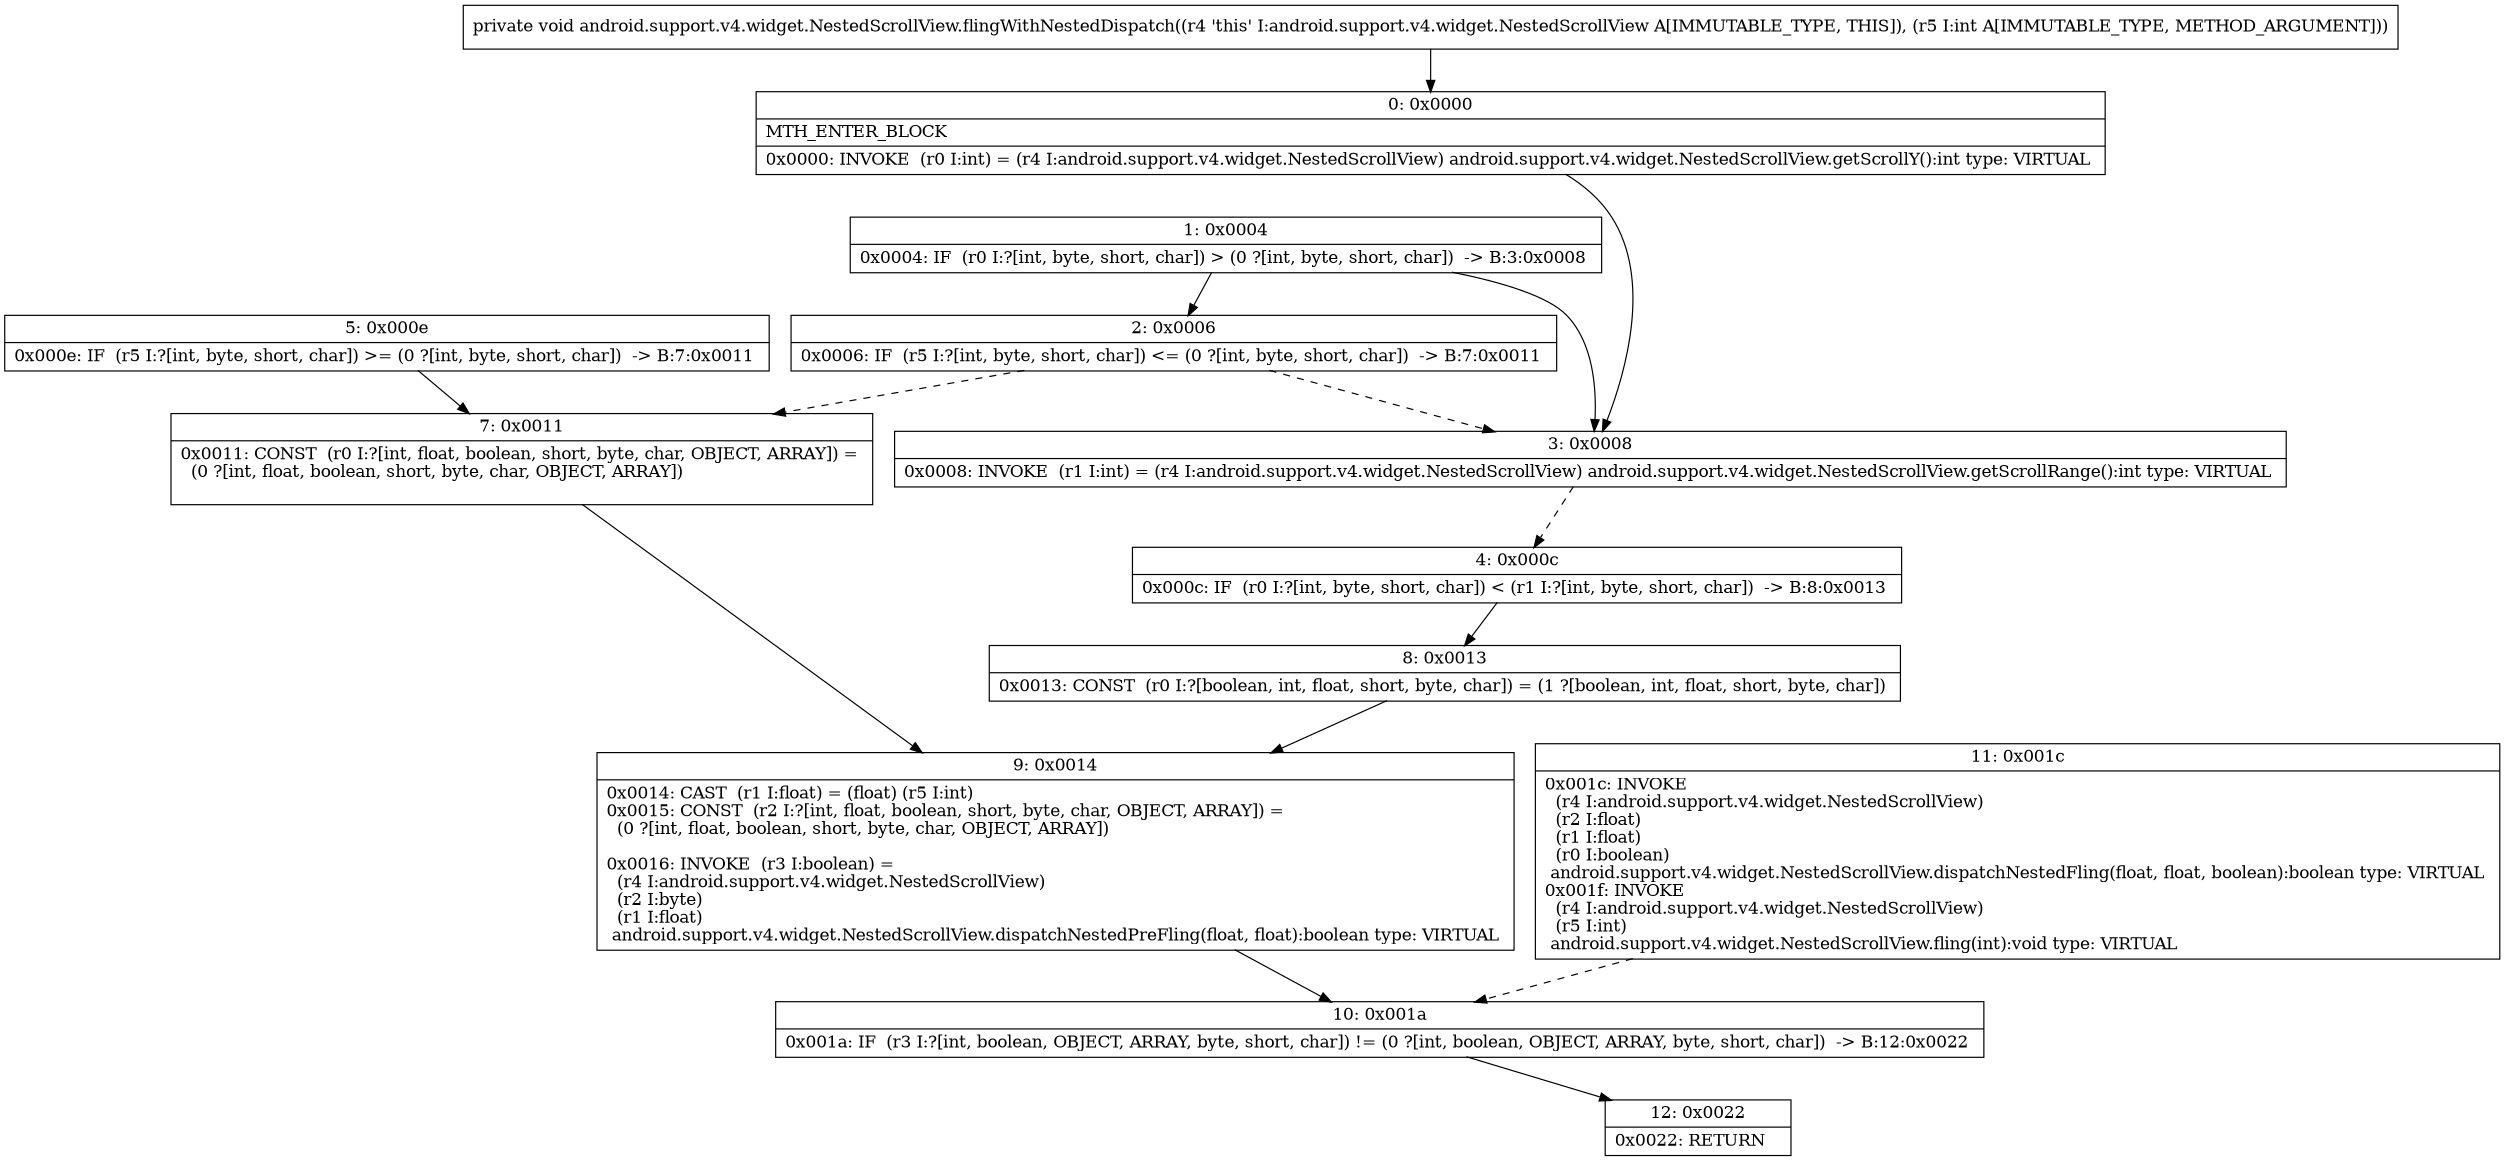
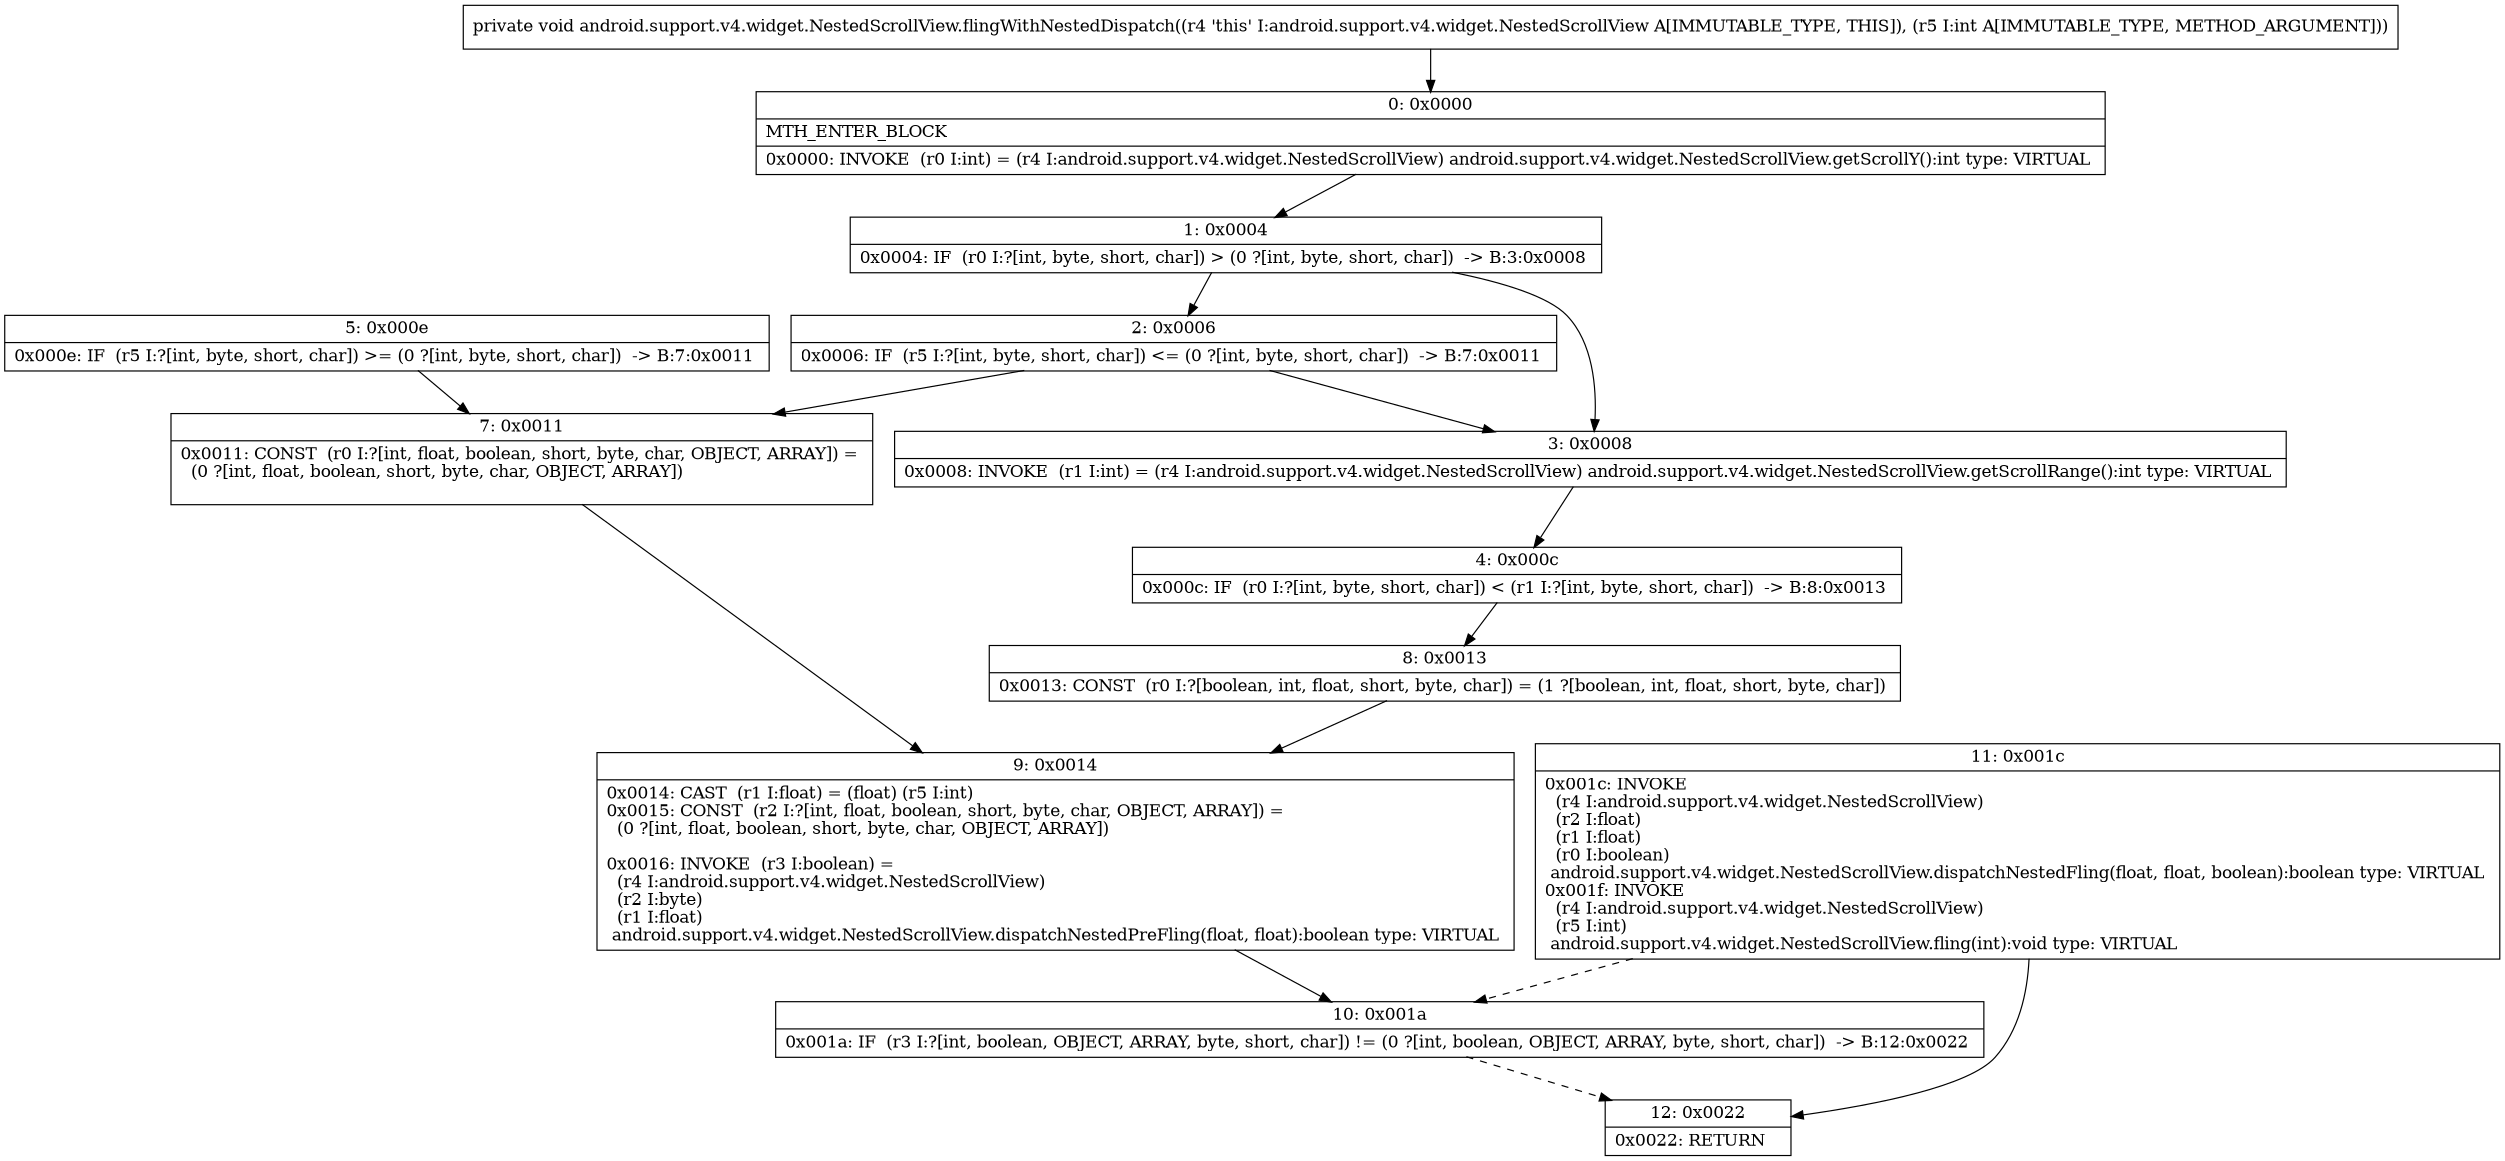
edge "0: 0x0000" -> "3: 0x0008": now "0: 0x0000" -> "1: 0x0004"
edge "2: 0x0006" -> "7: 0x0011": style dashed -> solid
edge "2: 0x0006" -> "3: 0x0008": style dashed -> solid
edge "3: 0x0008" -> "4: 0x000c": style dashed -> solid
edge "10: 0x001a" -> "12: 0x0022": style solid -> dashed
edge "11: 0x001c" -> "12: 0x0022": added
